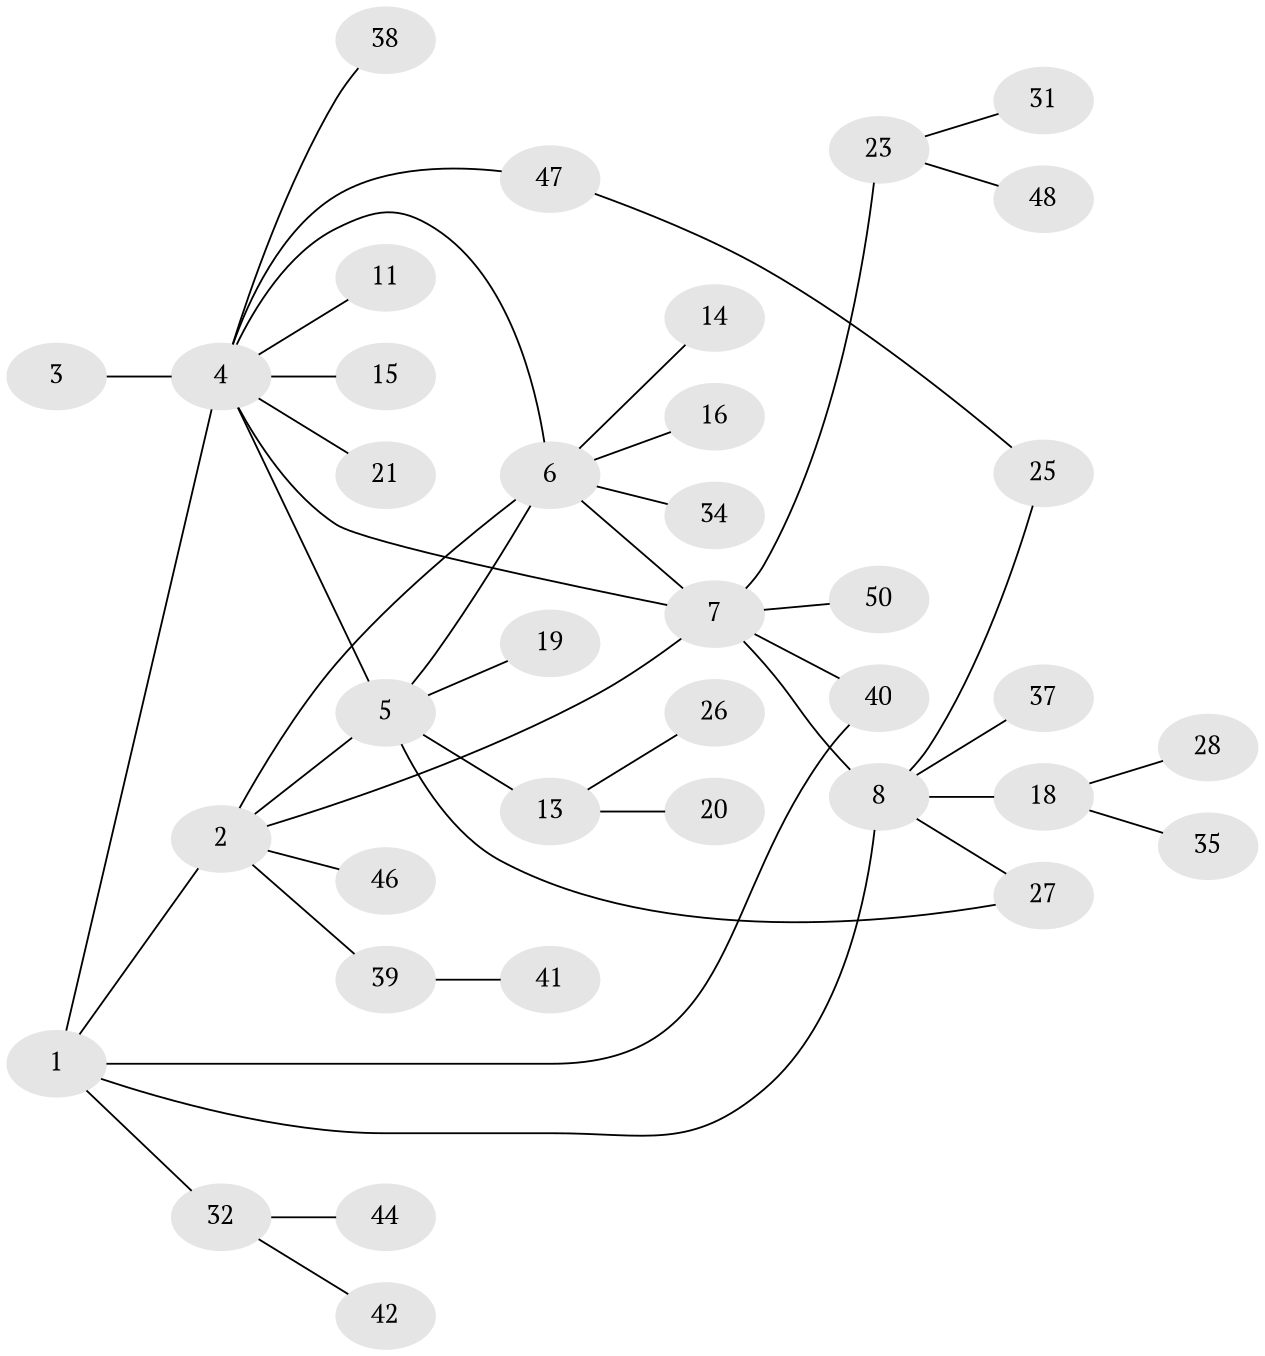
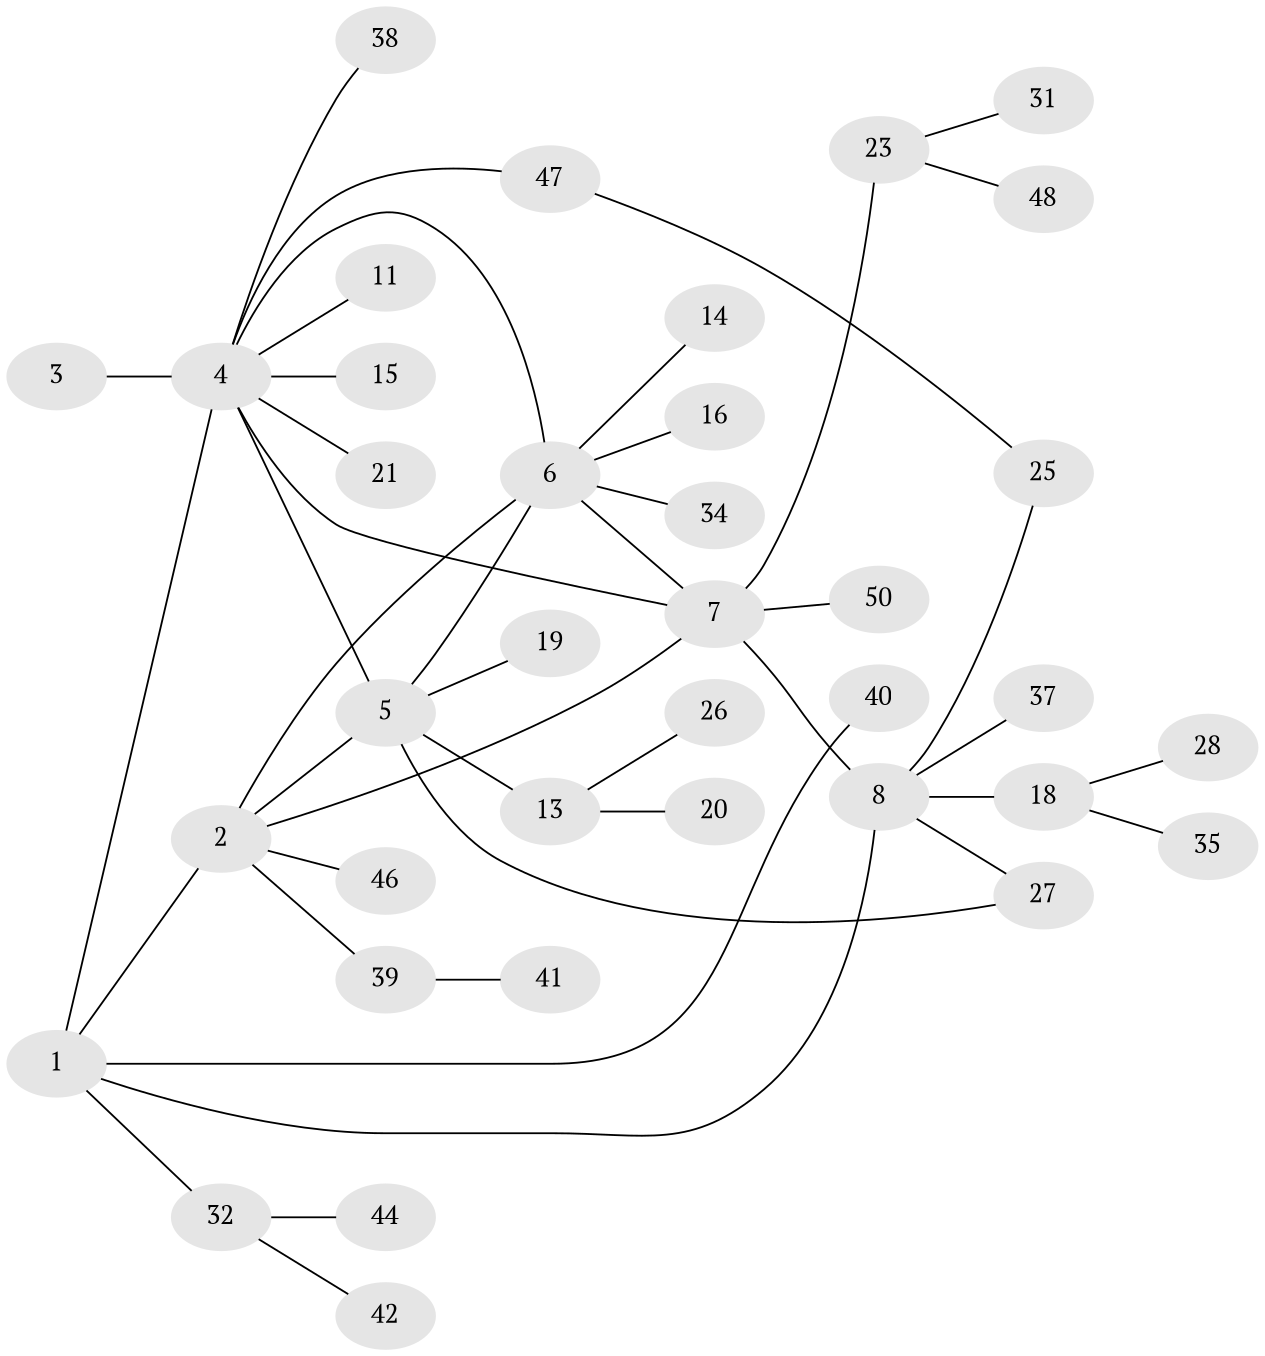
edge "7" -- "40": removed
